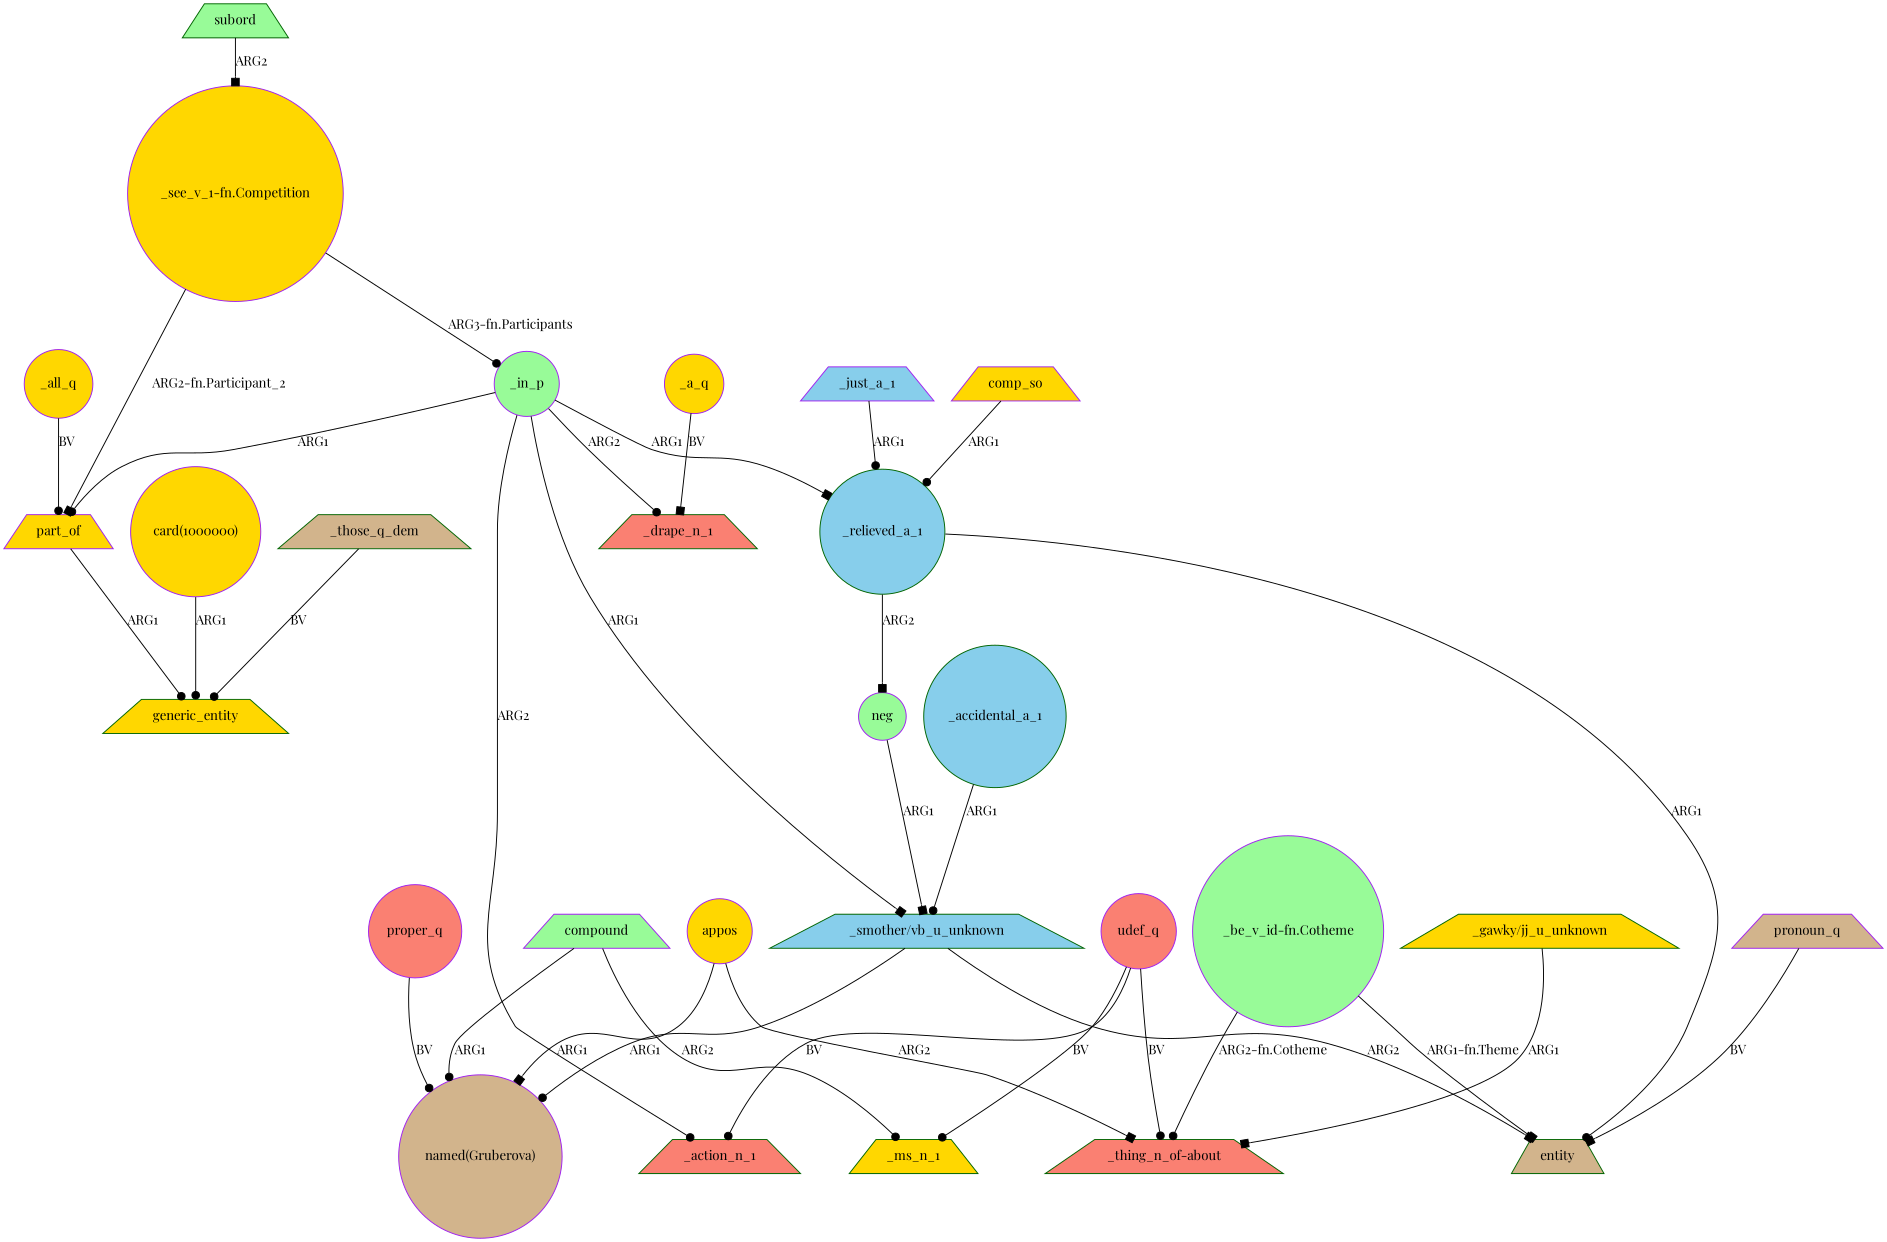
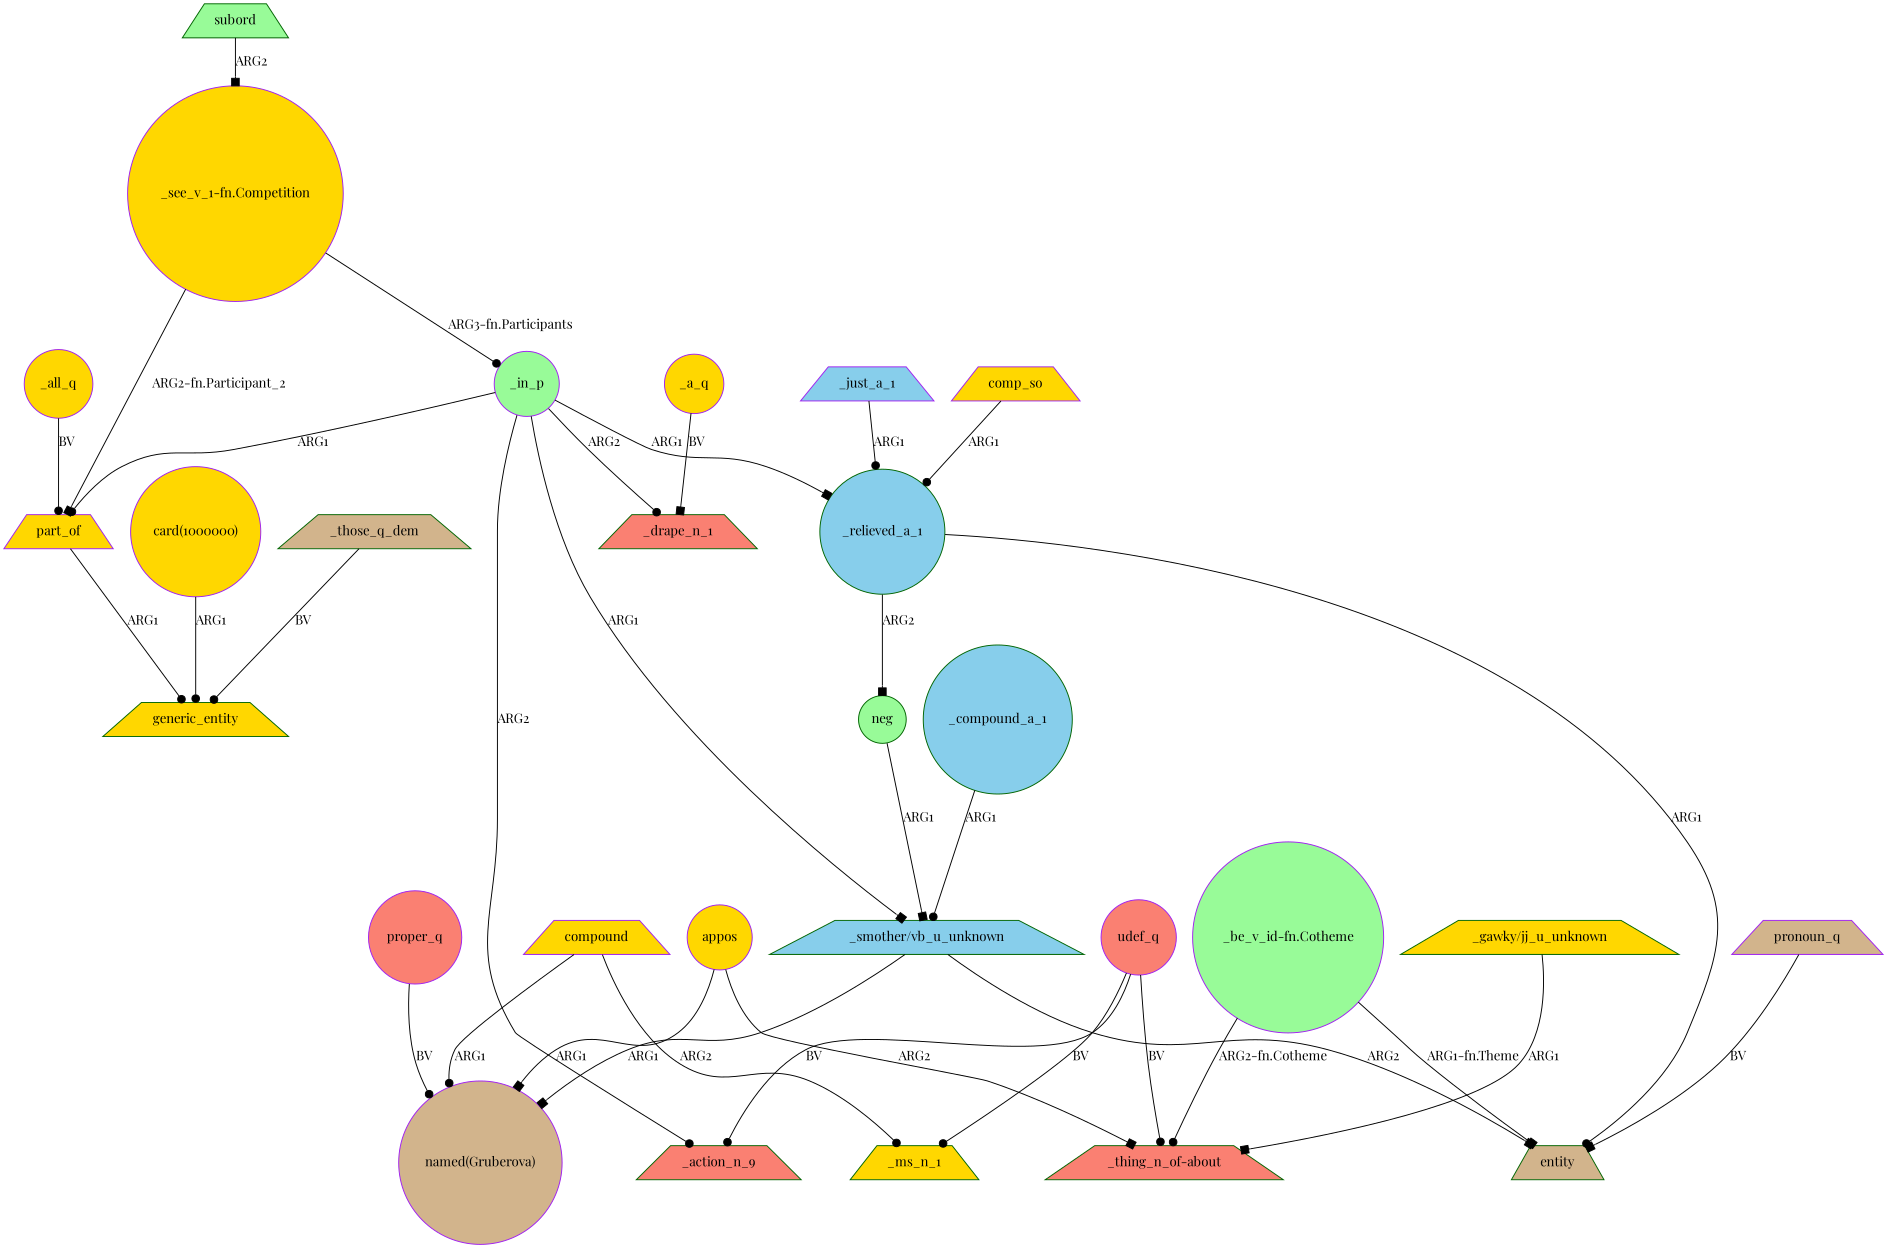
node "neg": color purple -> darkgreen
node "_accidental_a_1": label "_accidental_a_1" -> "_compound_a_1"
node "compound": fillcolor palegreen -> gold
edge "_smother/vb_u_unknown" -> "named(Gruberova)": arrowhead dot -> box
node "_action_n_1": label "_action_n_1" -> "_action_n_9"
